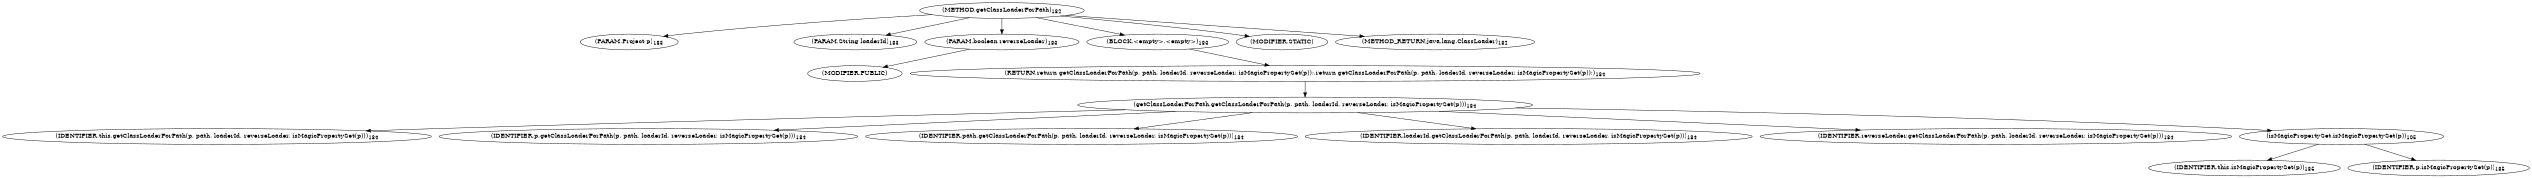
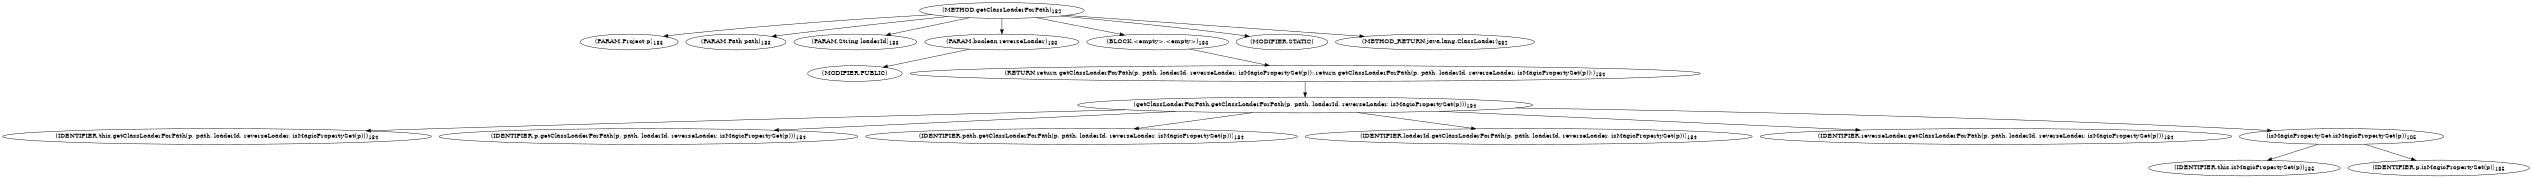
node "(METHOD_RETURN,java.lang.ClassLoader)": text "182" -> "682"
node "(PARAM,Path path)": added
